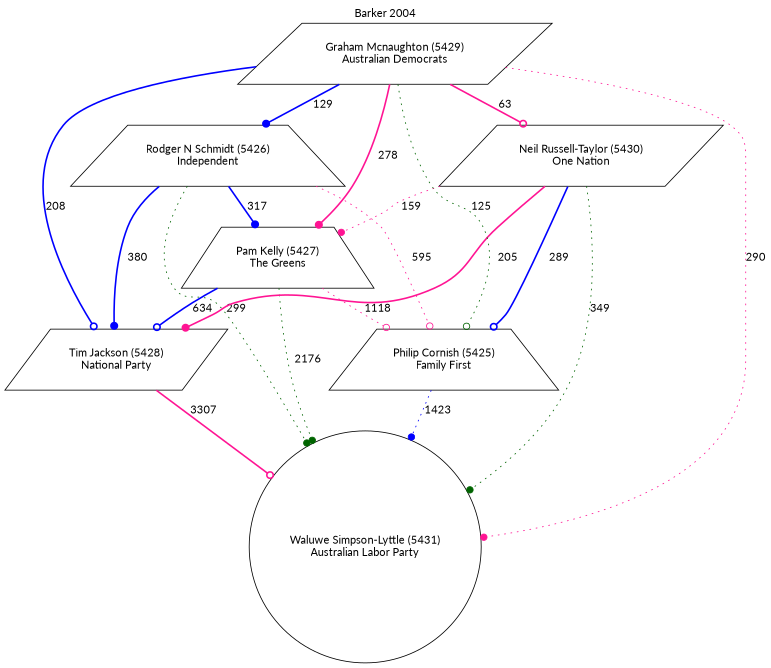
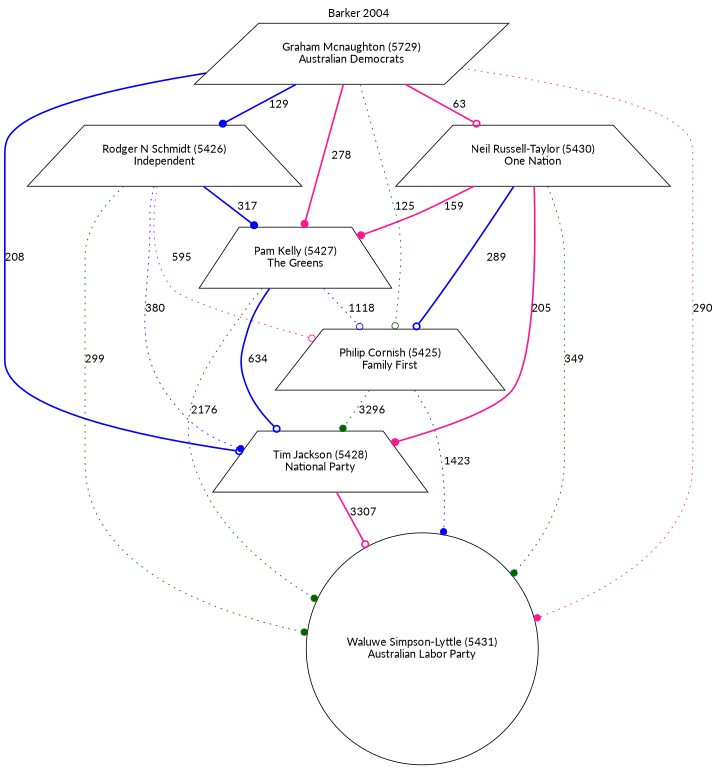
node "Graham Mcnaughton (5429) Australian Democrats": label "Graham Mcnaughton (5429) Australian Democrats" -> "Graham Mcnaughton (5729) Australian Democrats"
node "Neil Russell-Taylor (5430) One Nation": shape parallelogram -> trapezium
edge "Neil Russell-Taylor (5430) One Nation" -> "Pam Kelly (5427) The Greens": style dotted -> bold
edge "Rodger N Schmidt (5426) Independent" -> "Tim Jackson (5428) National Party": style bold -> dotted
edge "Pam Kelly (5427) The Greens" -> "Philip Cornish (5425) Family First": color deeppink -> blue
node "Tim Jackson (5428) National Party": shape parallelogram -> trapezium
edge "Philip Cornish (5425) Family First" -> "Tim Jackson (5428) National Party": added, label "3296"
